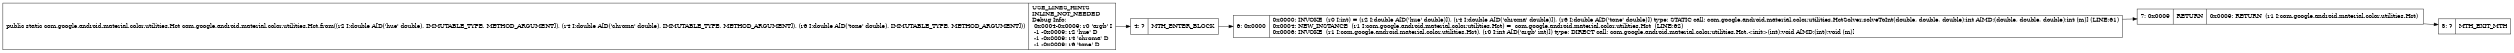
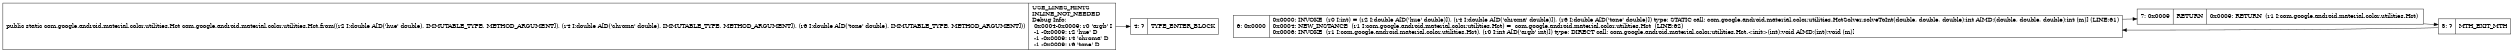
node "4: ?": text "MTH_ENTER_BLOCK" -> "TYPE_ENTER_BLOCK"
edge "4: ?" -> "6: 0x0000": now "5: ?" -> "6: 0x0000"
